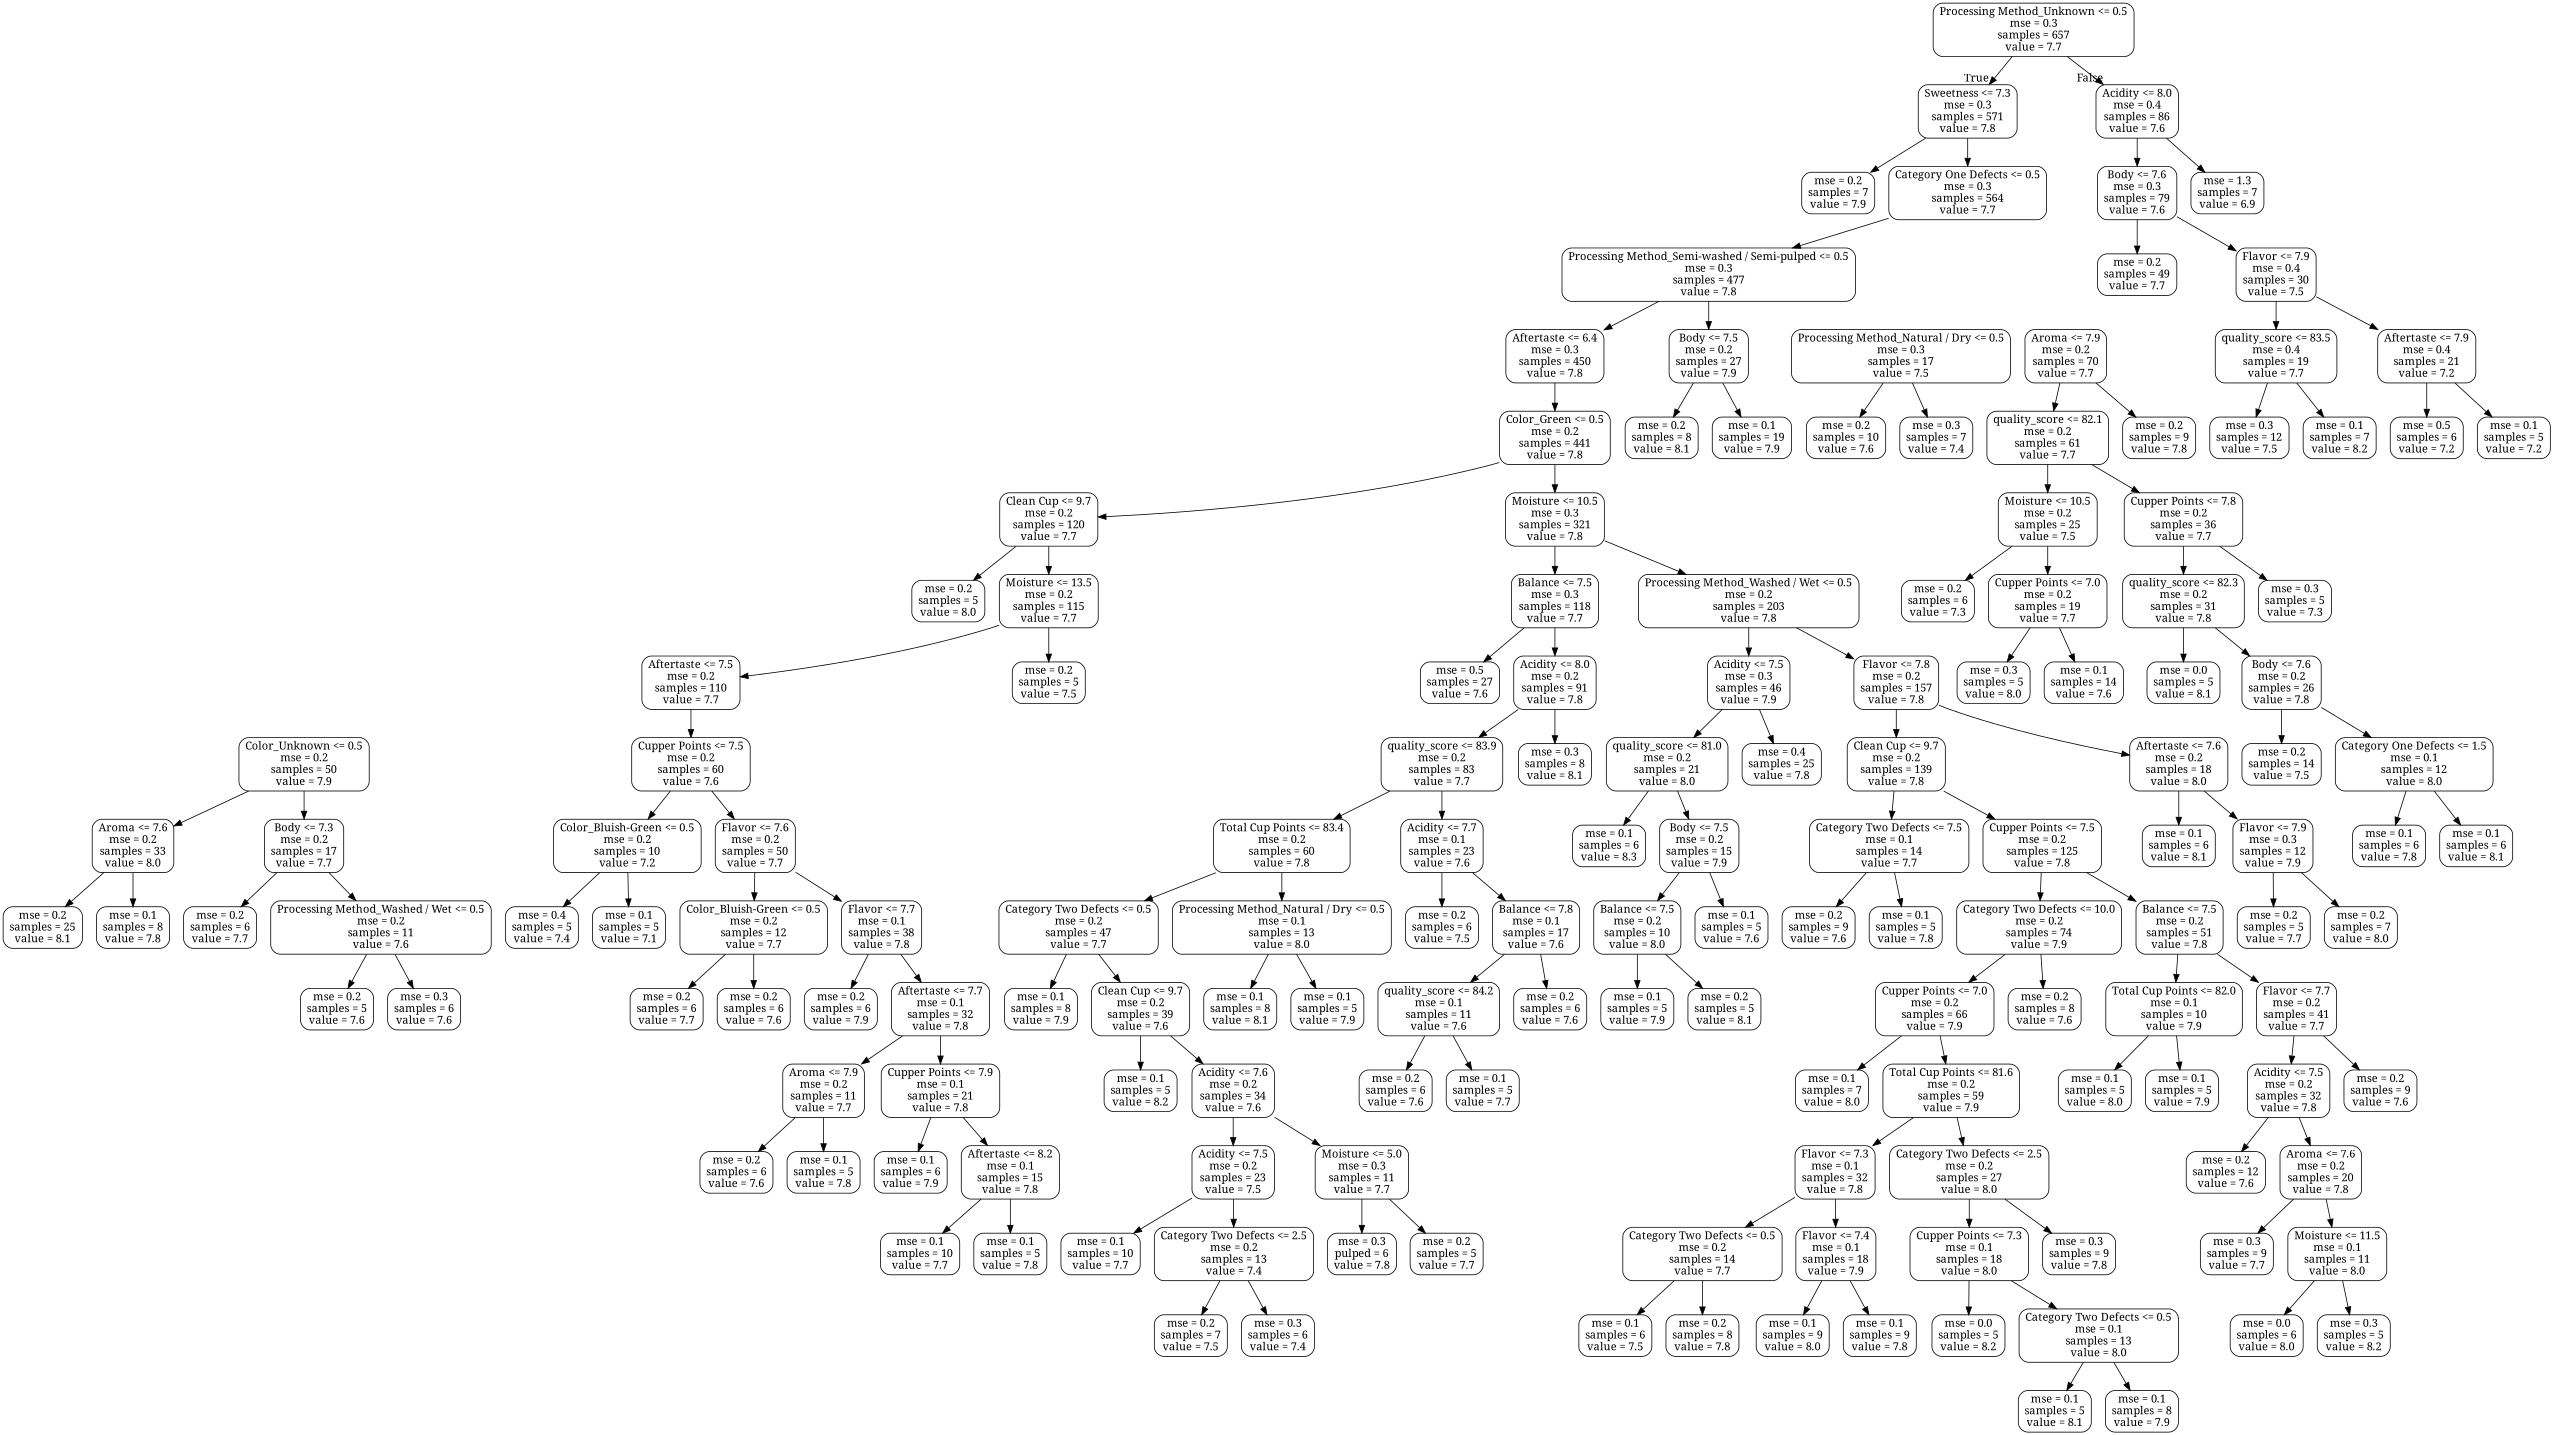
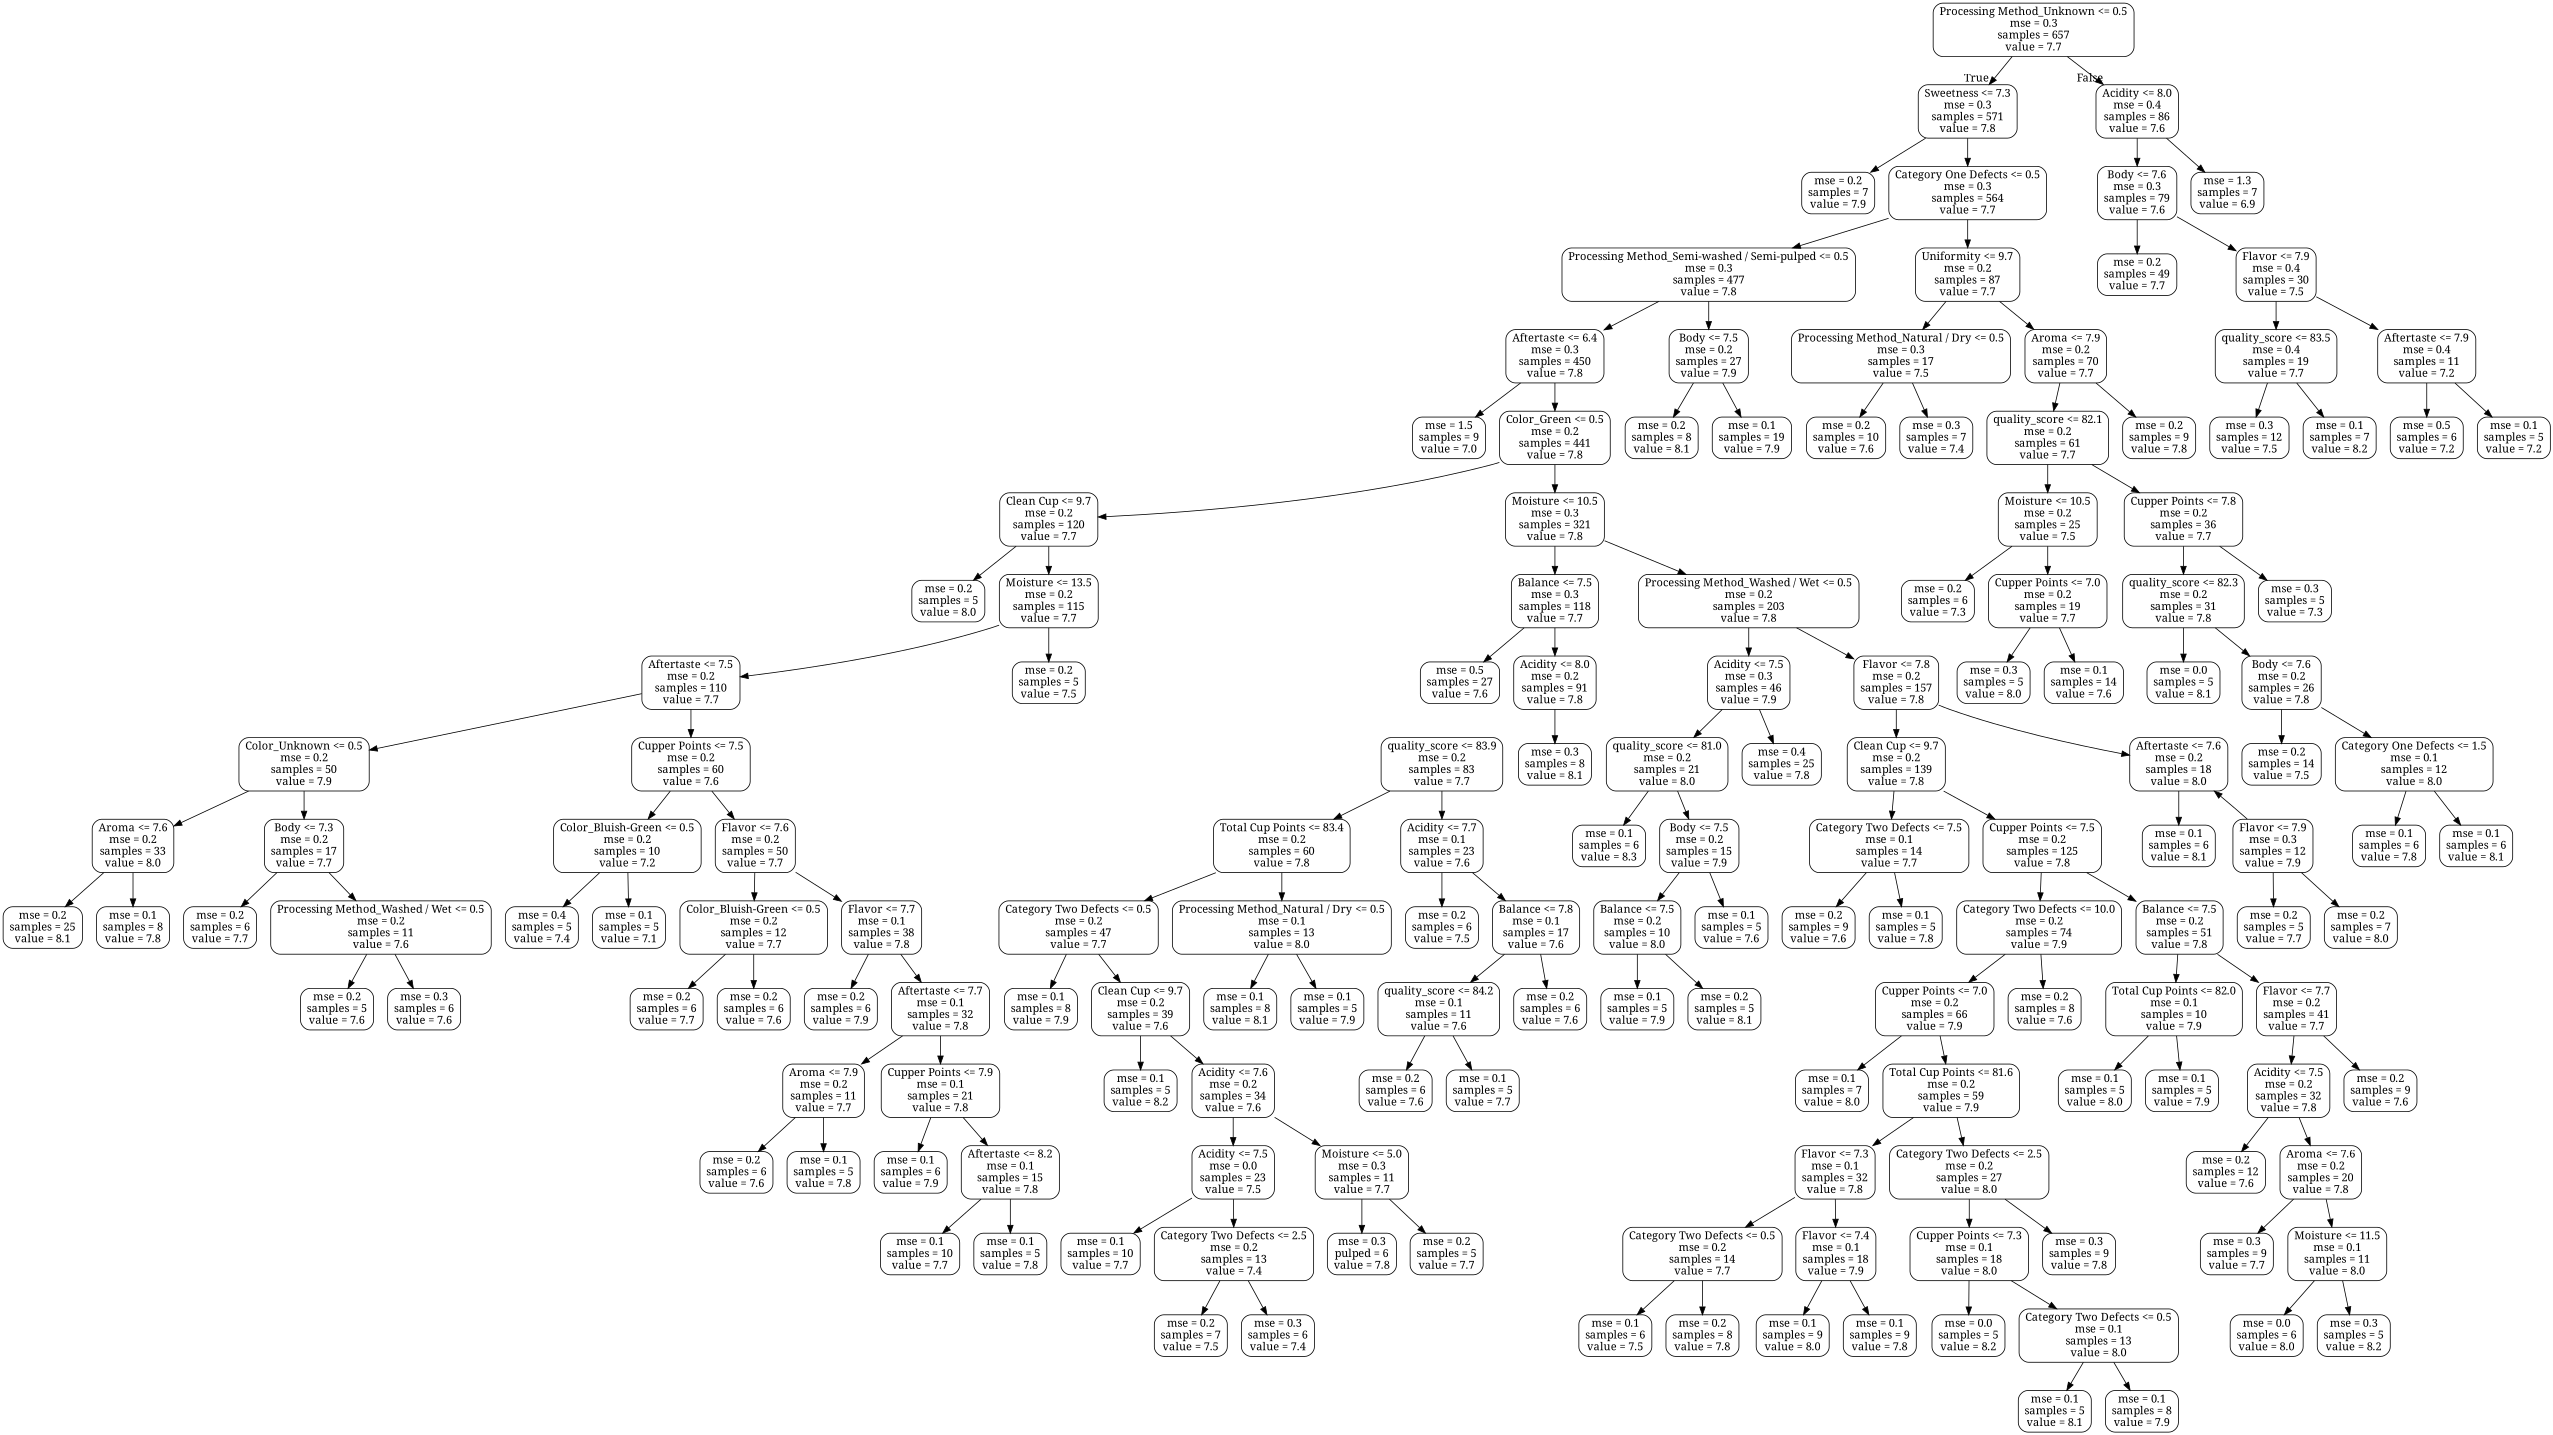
node "Uniformity <= 9.7 mse = 0.2 samples = 87 value = 7.7": added
node "Aftertaste <= 7.9 mse = 0.4 samples = 21 value = 7.2": label "Aftertaste <= 7.9 mse = 0.4 samples = 21 value = 7.2" -> "Aftertaste <= 7.9 mse = 0.4 samples = 11 value = 7.2"
node "mse = 1.5 samples = 9 value = 7.0": added
edge "Aftertaste <= 7.5 mse = 0.2 samples = 110 value = 7.7" -> "Color_Unknown <= 0.5 mse = 0.2 samples = 50 value = 7.9": added
edge "Acidity <= 8.0 mse = 0.2 samples = 91 value = 7.8" -> "quality_score <= 83.9 mse = 0.2 samples = 83 value = 7.7": removed
edge "Aftertaste <= 7.6 mse = 0.2 samples = 18 value = 8.0" -> "Flavor <= 7.9 mse = 0.3 samples = 12 value = 7.9": reversed
node "Acidity <= 7.5 mse = 0.2 samples = 23 value = 7.5": label "Acidity <= 7.5 mse = 0.2 samples = 23 value = 7.5" -> "Acidity <= 7.5 mse = 0.0 samples = 23 value = 7.5"
